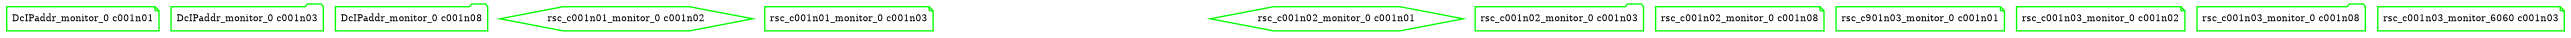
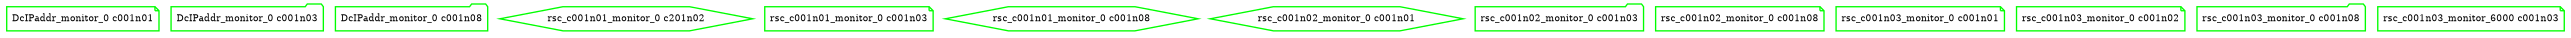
node "rsc_c001n01_monitor_0 c001n02": label "rsc_c001n01_monitor_0 c001n02" -> "rsc_c001n01_monitor_0 c201n02"
node "rsc_c001n01_monitor_0 c001n08": added
node "rsc_c901n03_monitor_0 c001n01": label "rsc_c901n03_monitor_0 c001n01" -> "rsc_c001n03_monitor_0 c001n01"
node "rsc_c001n03_monitor_6060 c001n03": label "rsc_c001n03_monitor_6060 c001n03" -> "rsc_c001n03_monitor_6000 c001n03"
